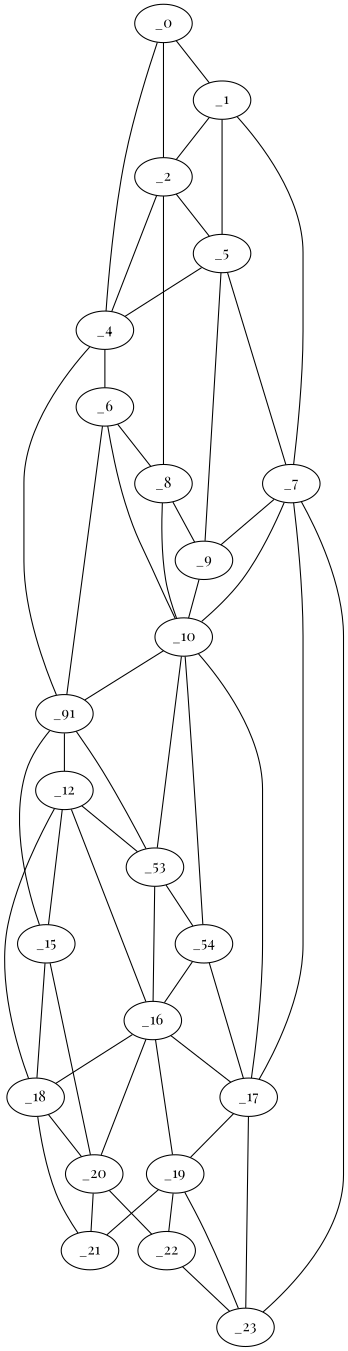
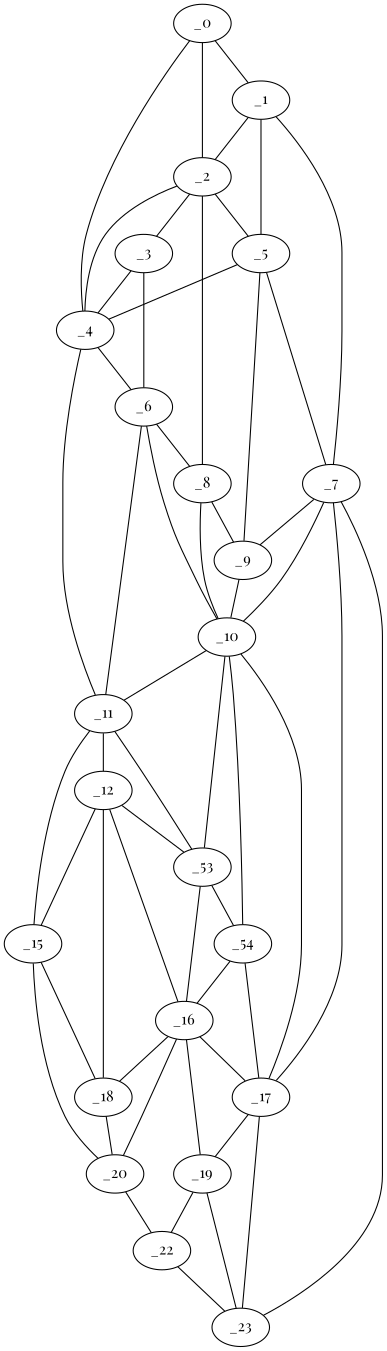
node "_3": added
node "_91": label "_91" -> "_11"
node "_21": removed
